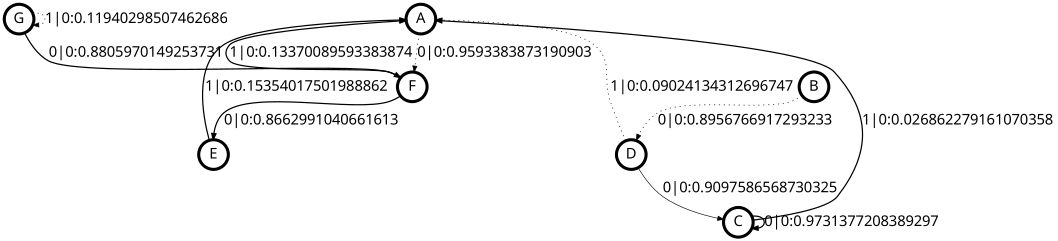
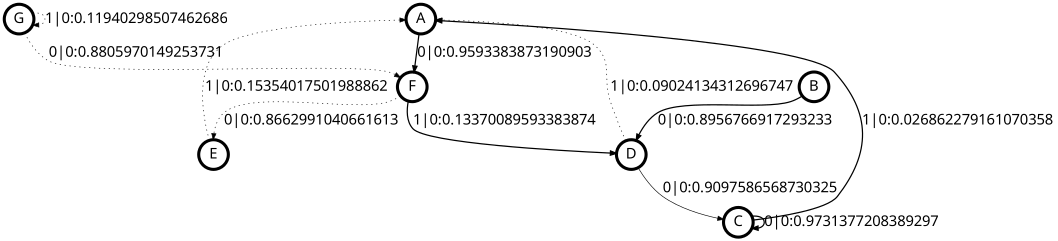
edge "E" -> "A": style bold -> dotted
edge "A" -> "F": style dotted -> bold
edge "F" -> "A": now "F" -> "D"
edge "G" -> "F": style bold -> dotted
edge "F" -> "E": style bold -> dotted
edge "B" -> "D": style dotted -> bold
